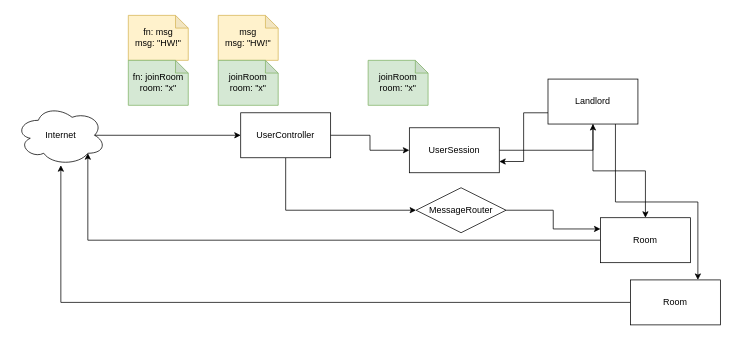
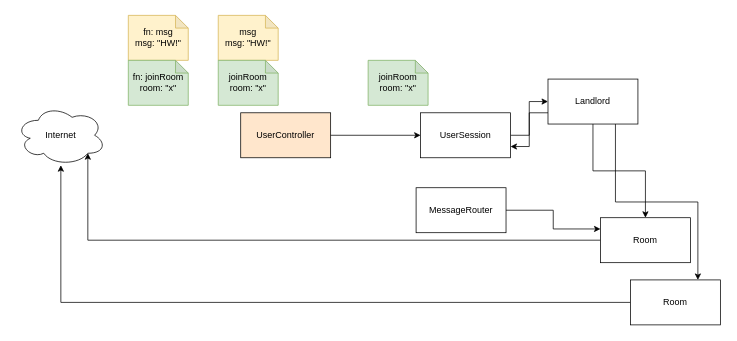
edge "Internet" -> "UserController": removed
node "UserController": fillcolor #ffffff -> #ffe6cc
node "UserSession": moved (454, 150) -> (465, 135)
edge "UserController" -> "MessageRouter": removed
node "MessageRouter": shape diamond -> rectangle
